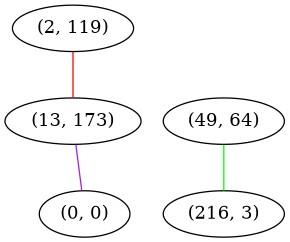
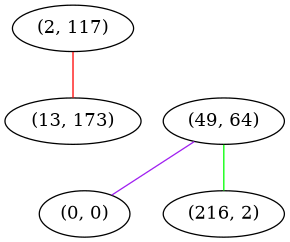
node "(2, 119)": label "(2, 119)" -> "(2, 117)"
edge "(13, 173)" -- "(0, 0)": now "(49, 64)" -- "(0, 0)"
node "(216, 3)": label "(216, 3)" -> "(216, 2)"
